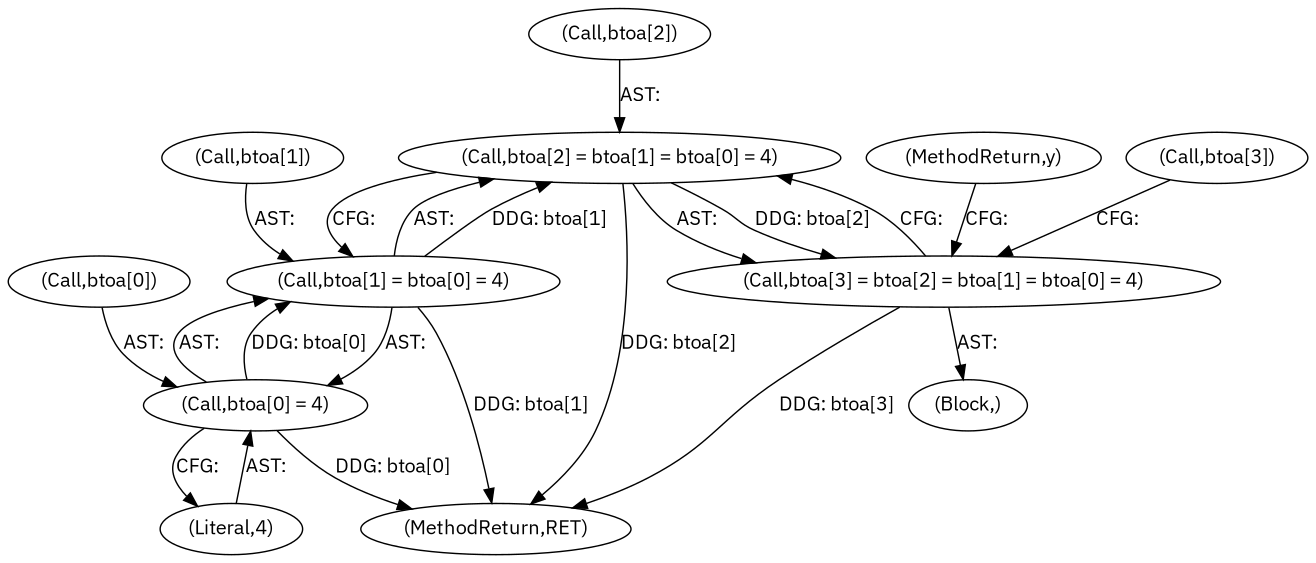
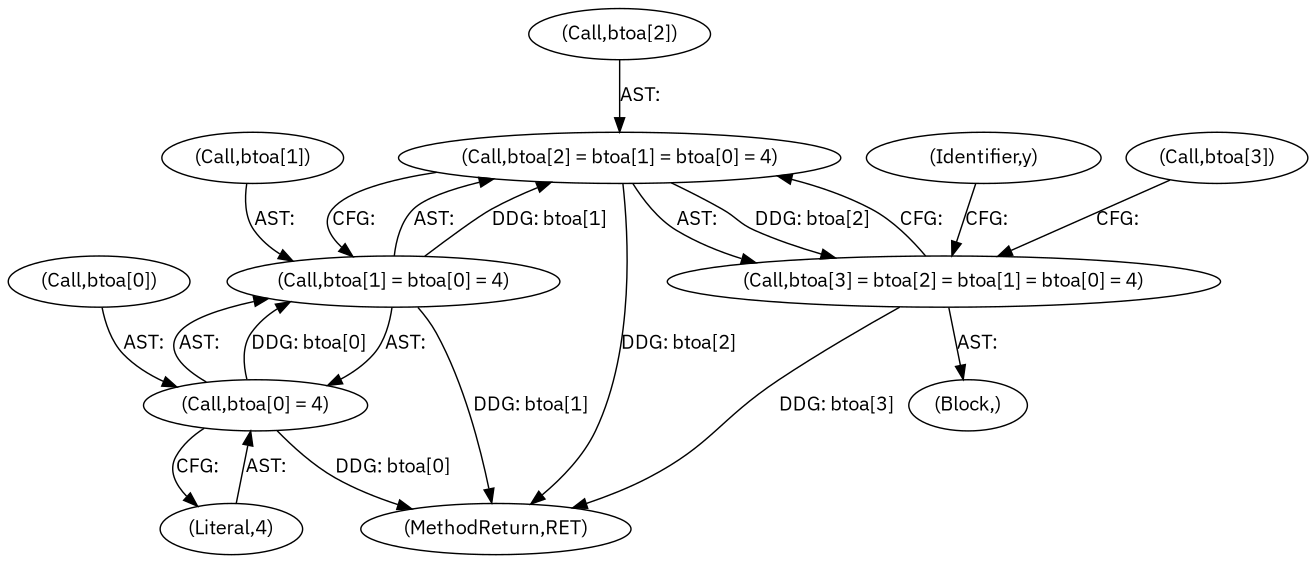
node "(MethodReturn,y)": label "(MethodReturn,y)" -> "(Identifier,y)"
